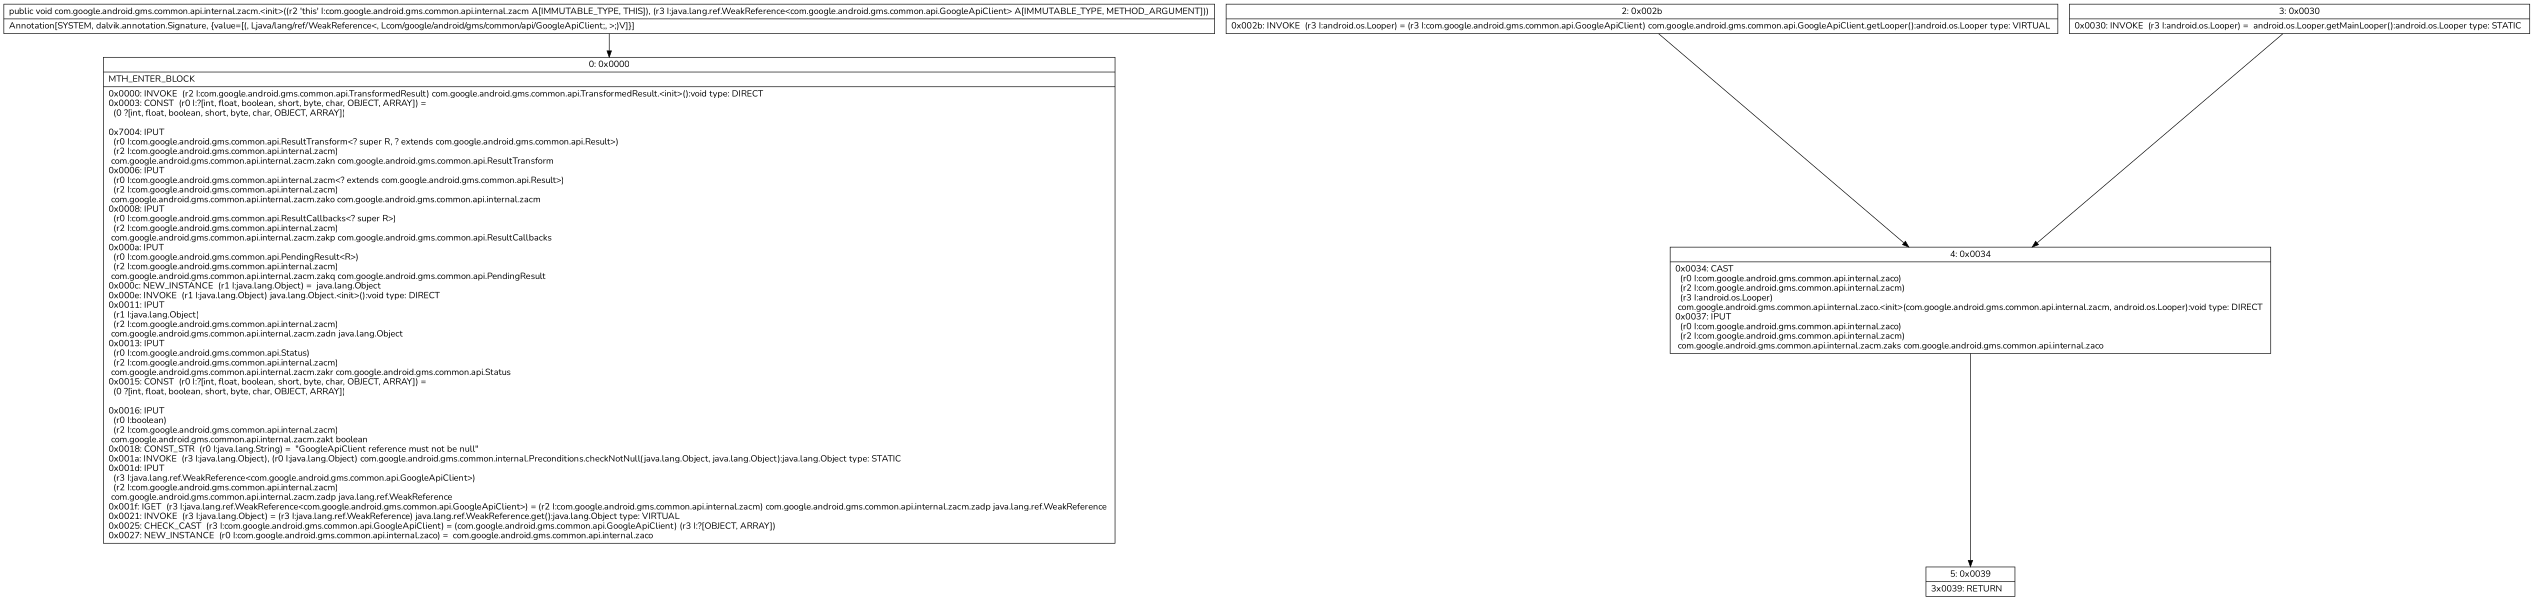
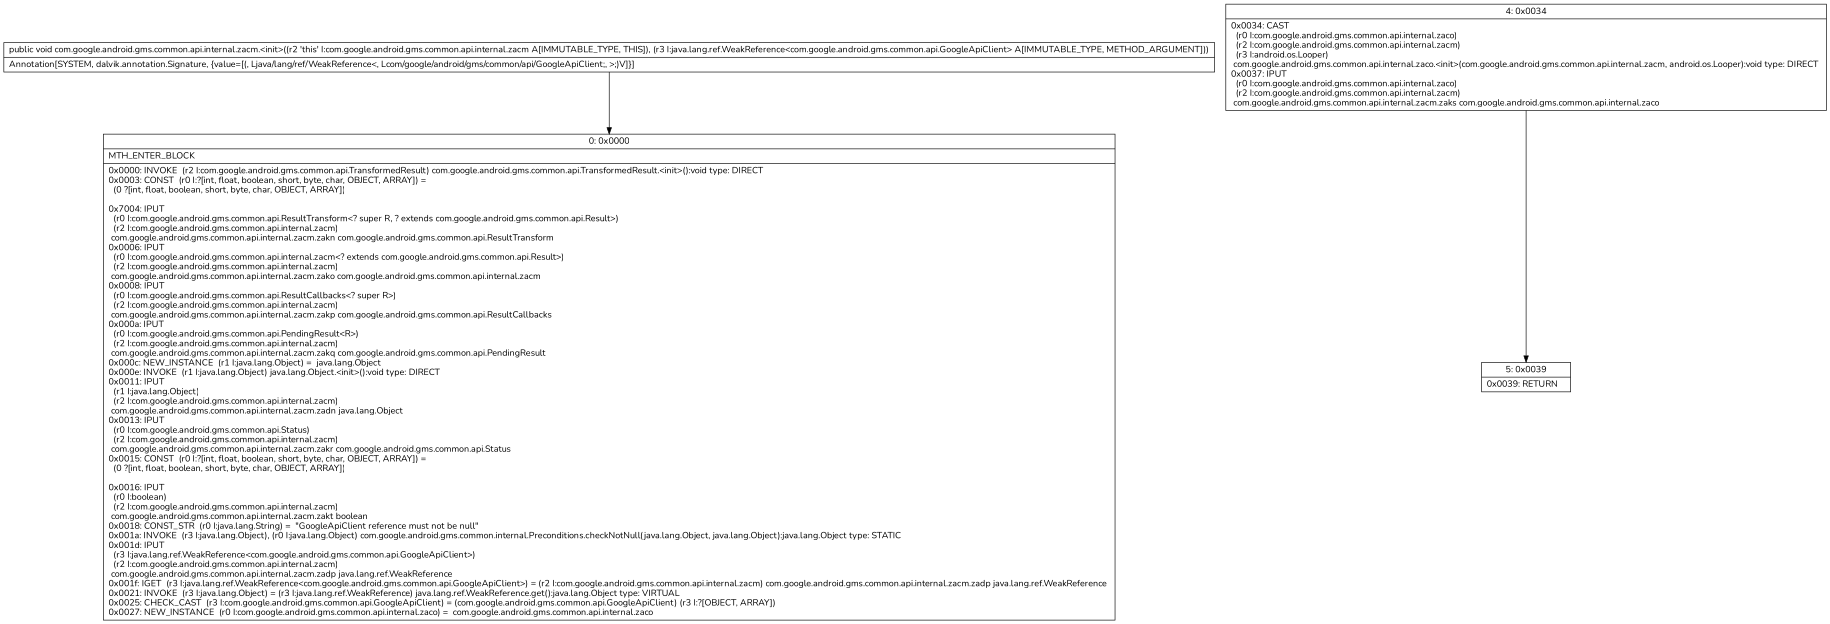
node "2: 0x002b": removed
node "3: 0x0030": removed
node "5: 0x0039": text "3x0039: RETURN" -> "0x0039: RETURN"
